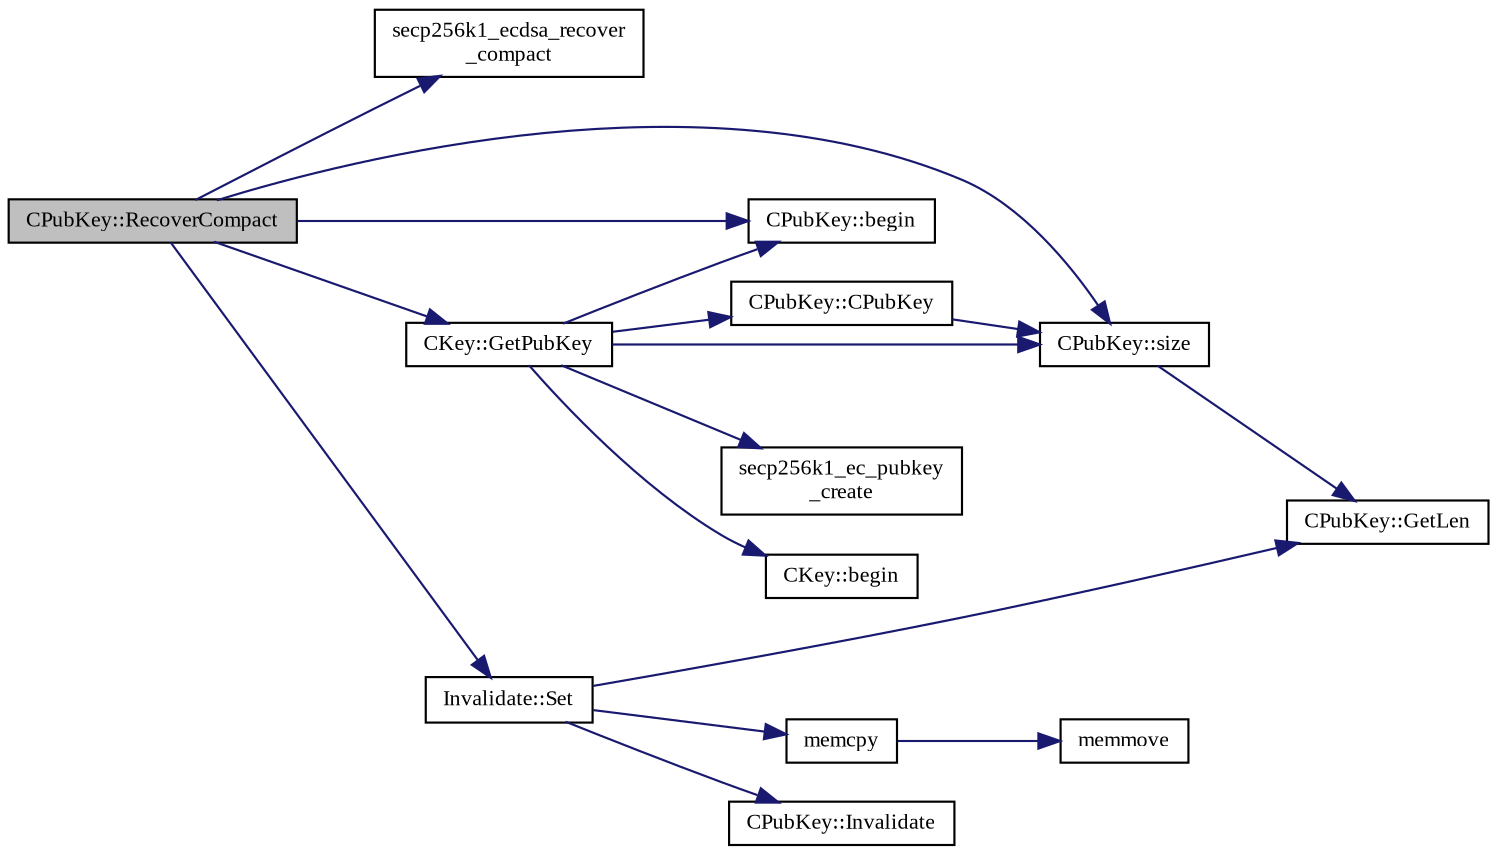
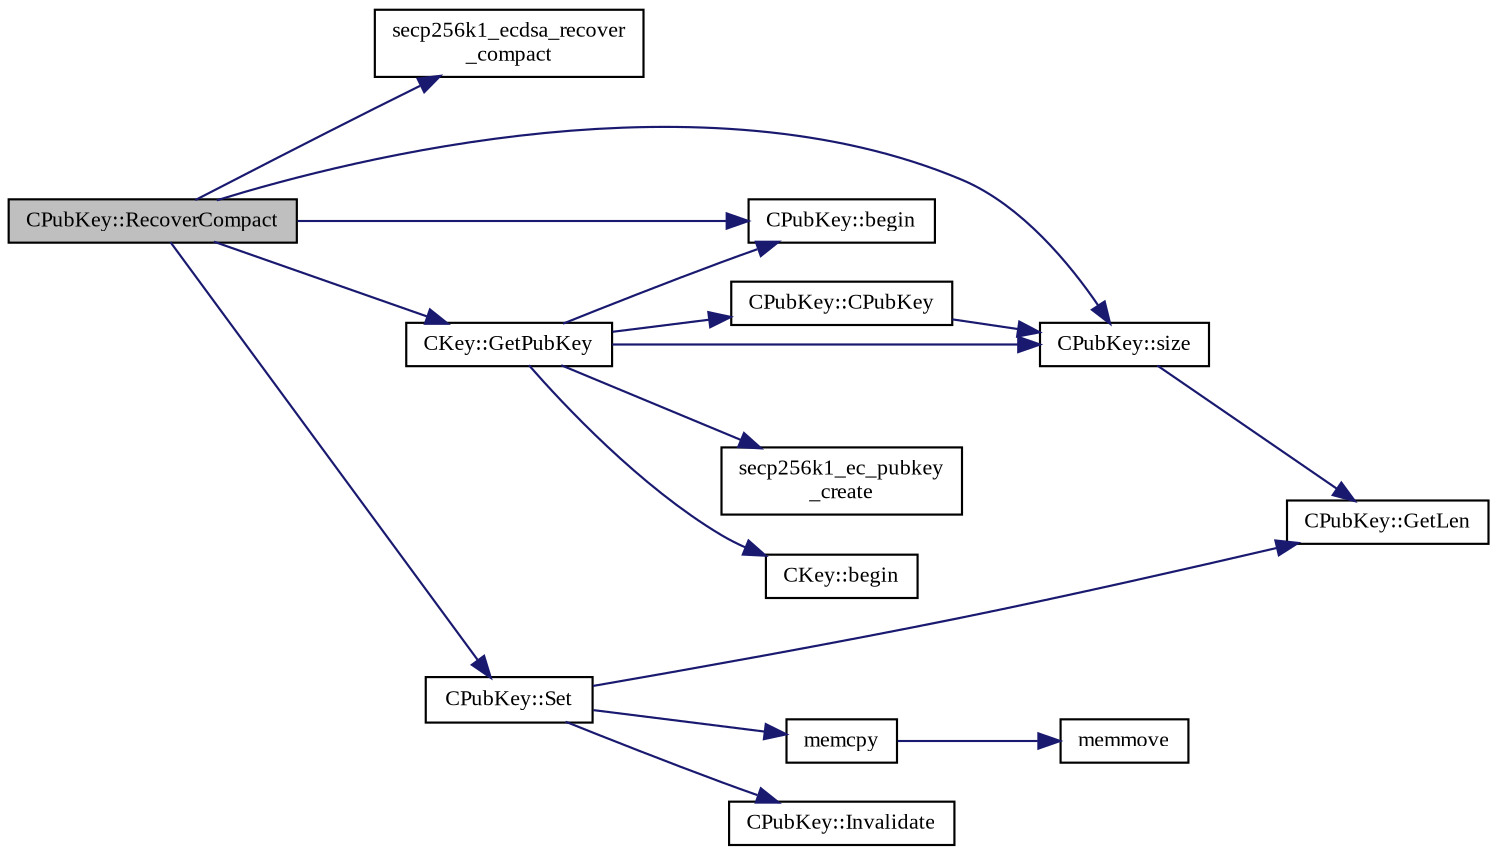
node "Invalidate::Set": label "Invalidate::Set" -> "CPubKey::Set"
